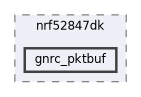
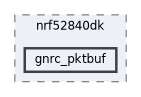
cluster "nrf52847dk": label "nrf52847dk" -> "nrf52840dk"
